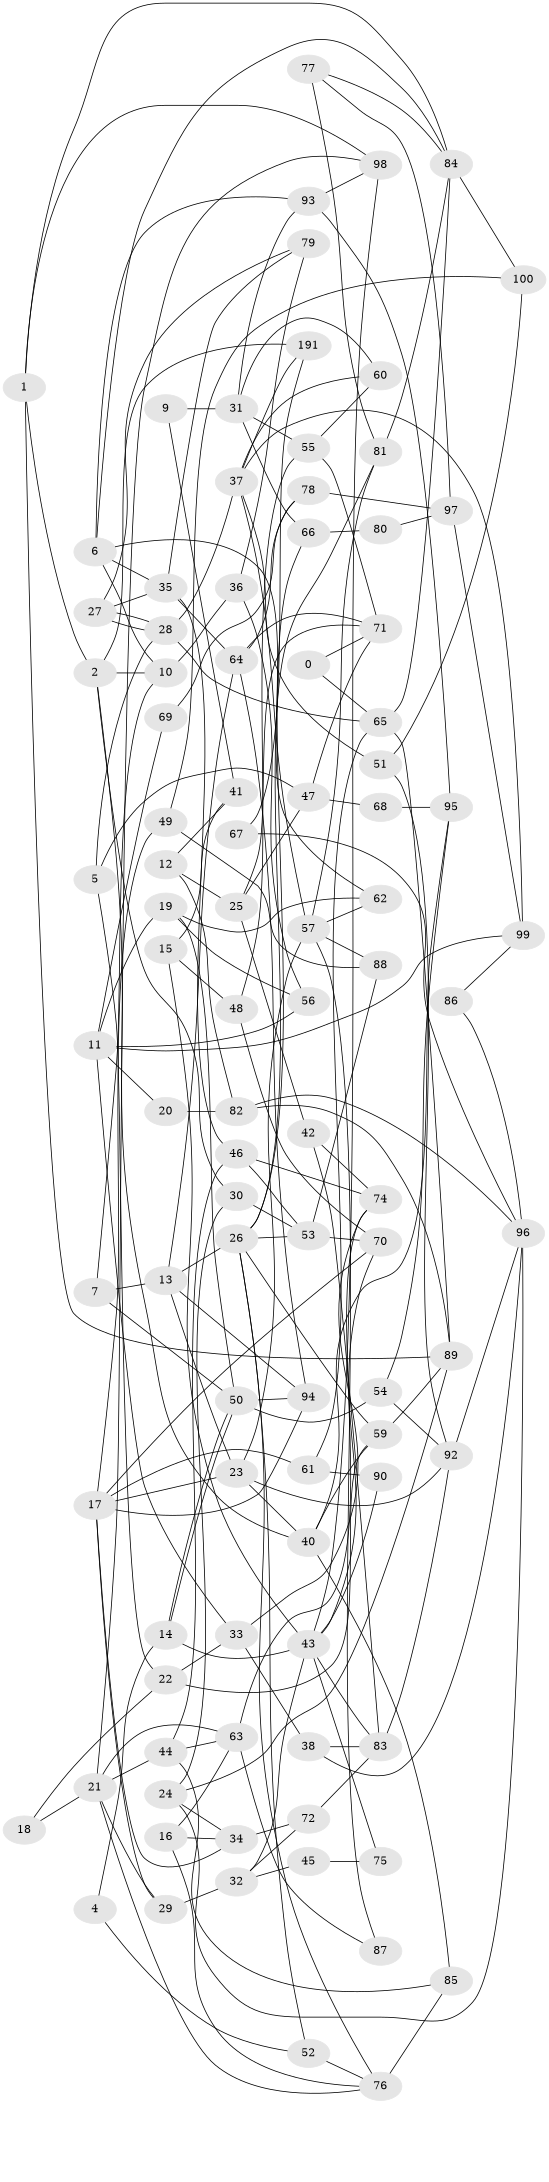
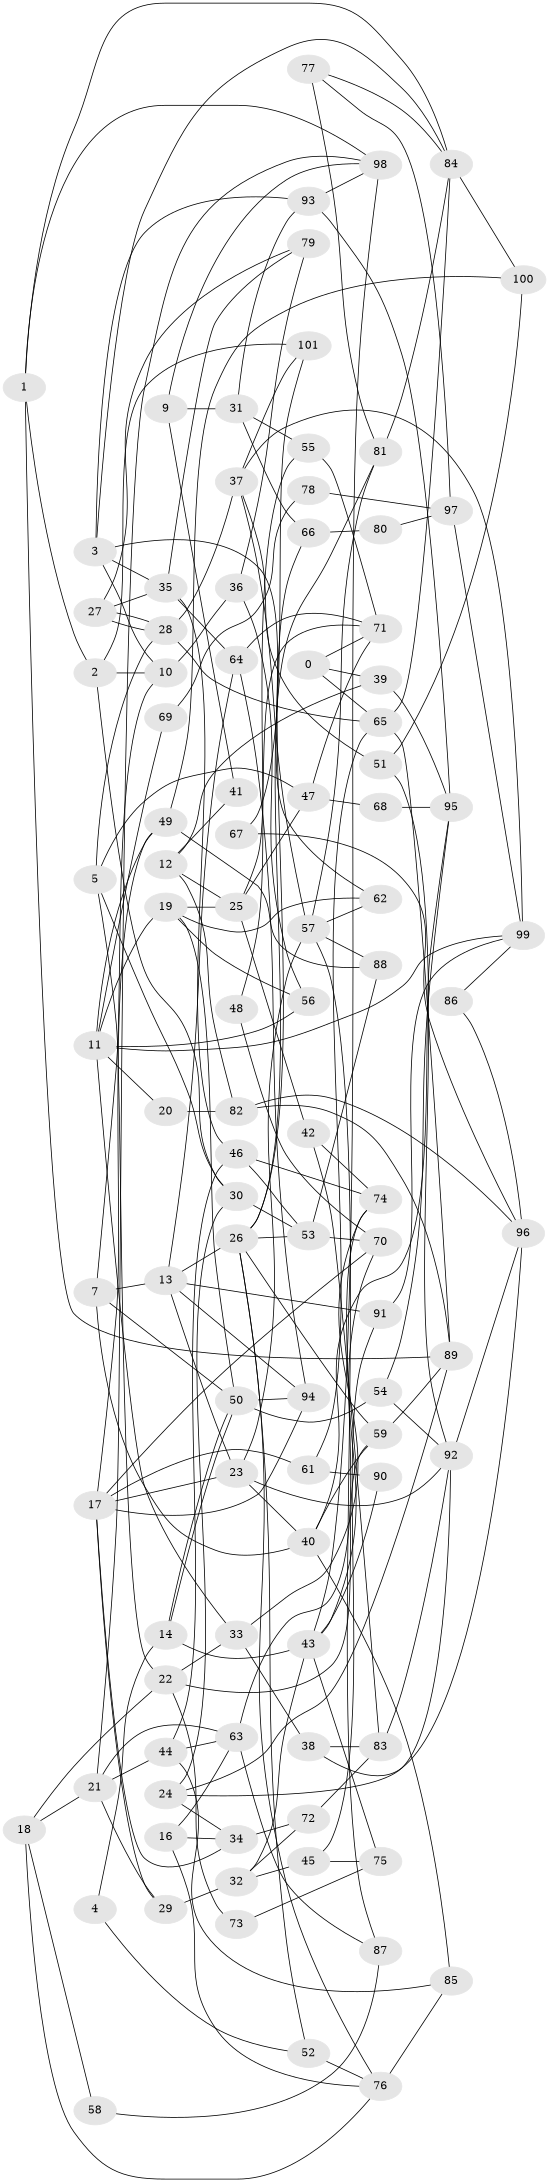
edge "98" -- "9": added
node "191": label "191" -> "101"
node "60": removed
node "6": label "6" -> "3"
edge "78" -- "64": removed
node "39": added
edge "19" -- "25": added
edge "49" -- "11": added
node "15": removed
edge "5" -- "30": added
edge "2" -- "40": now "7" -- "40"
node "91": added
edge "43" -- "83": removed
edge "96" -- "24": now "92" -- "24"
node "73": added
edge "21" -- "76": now "18" -- "76"
node "58": added
